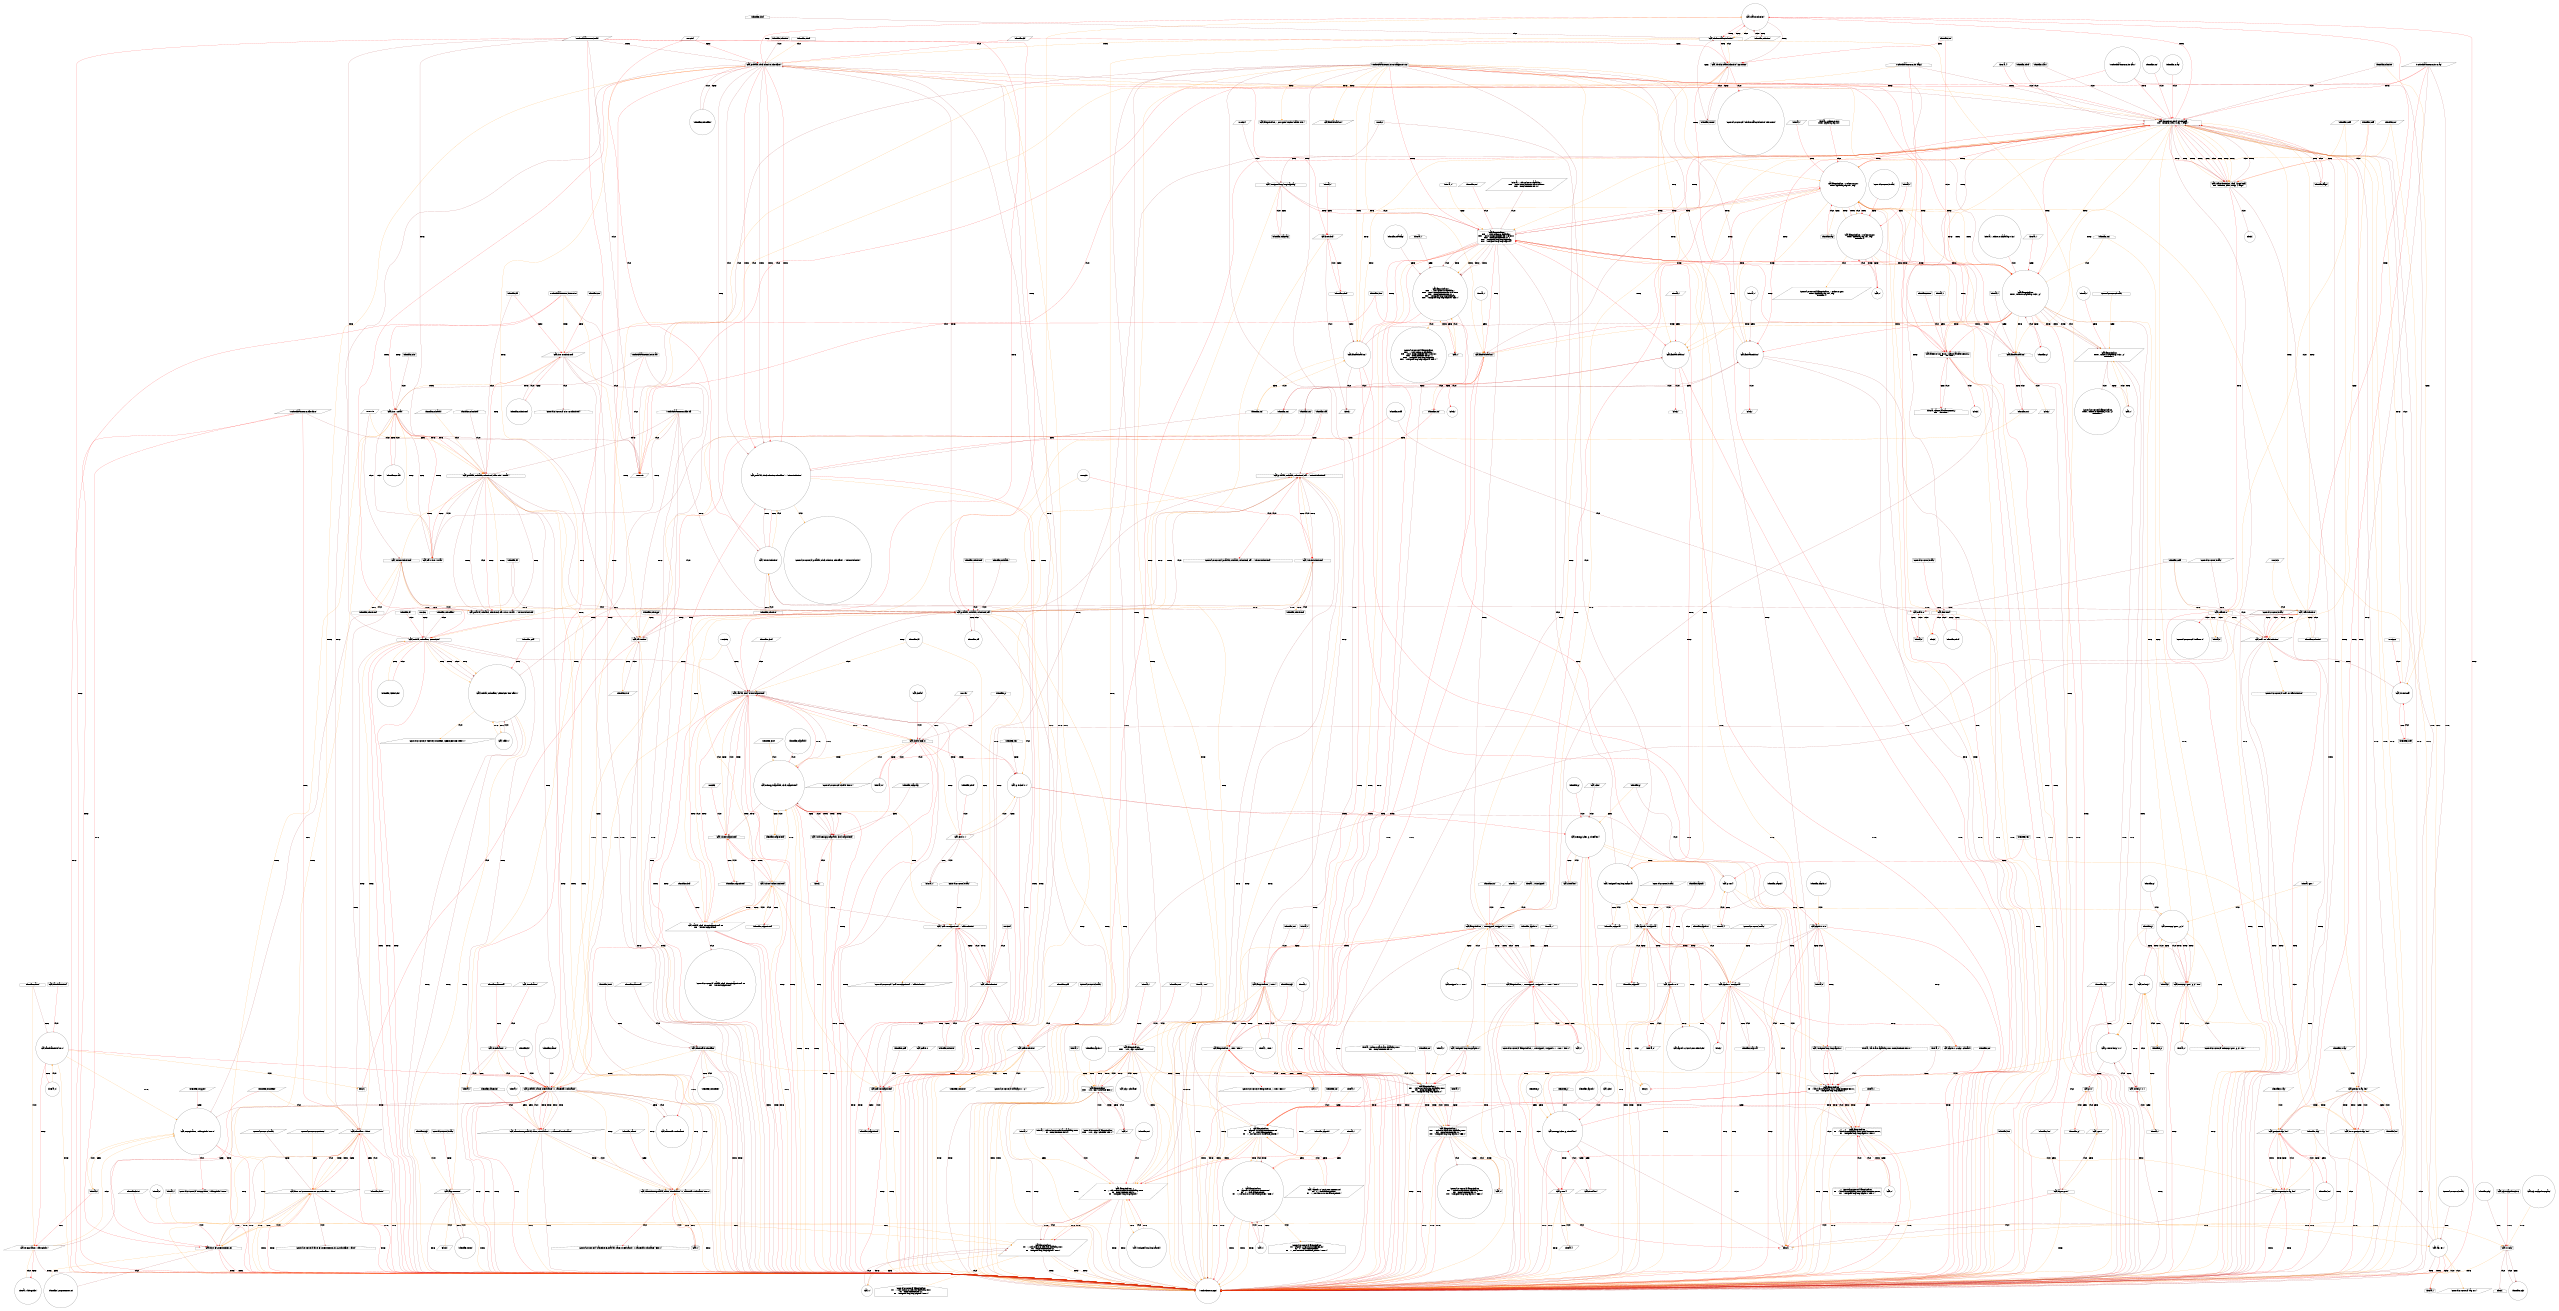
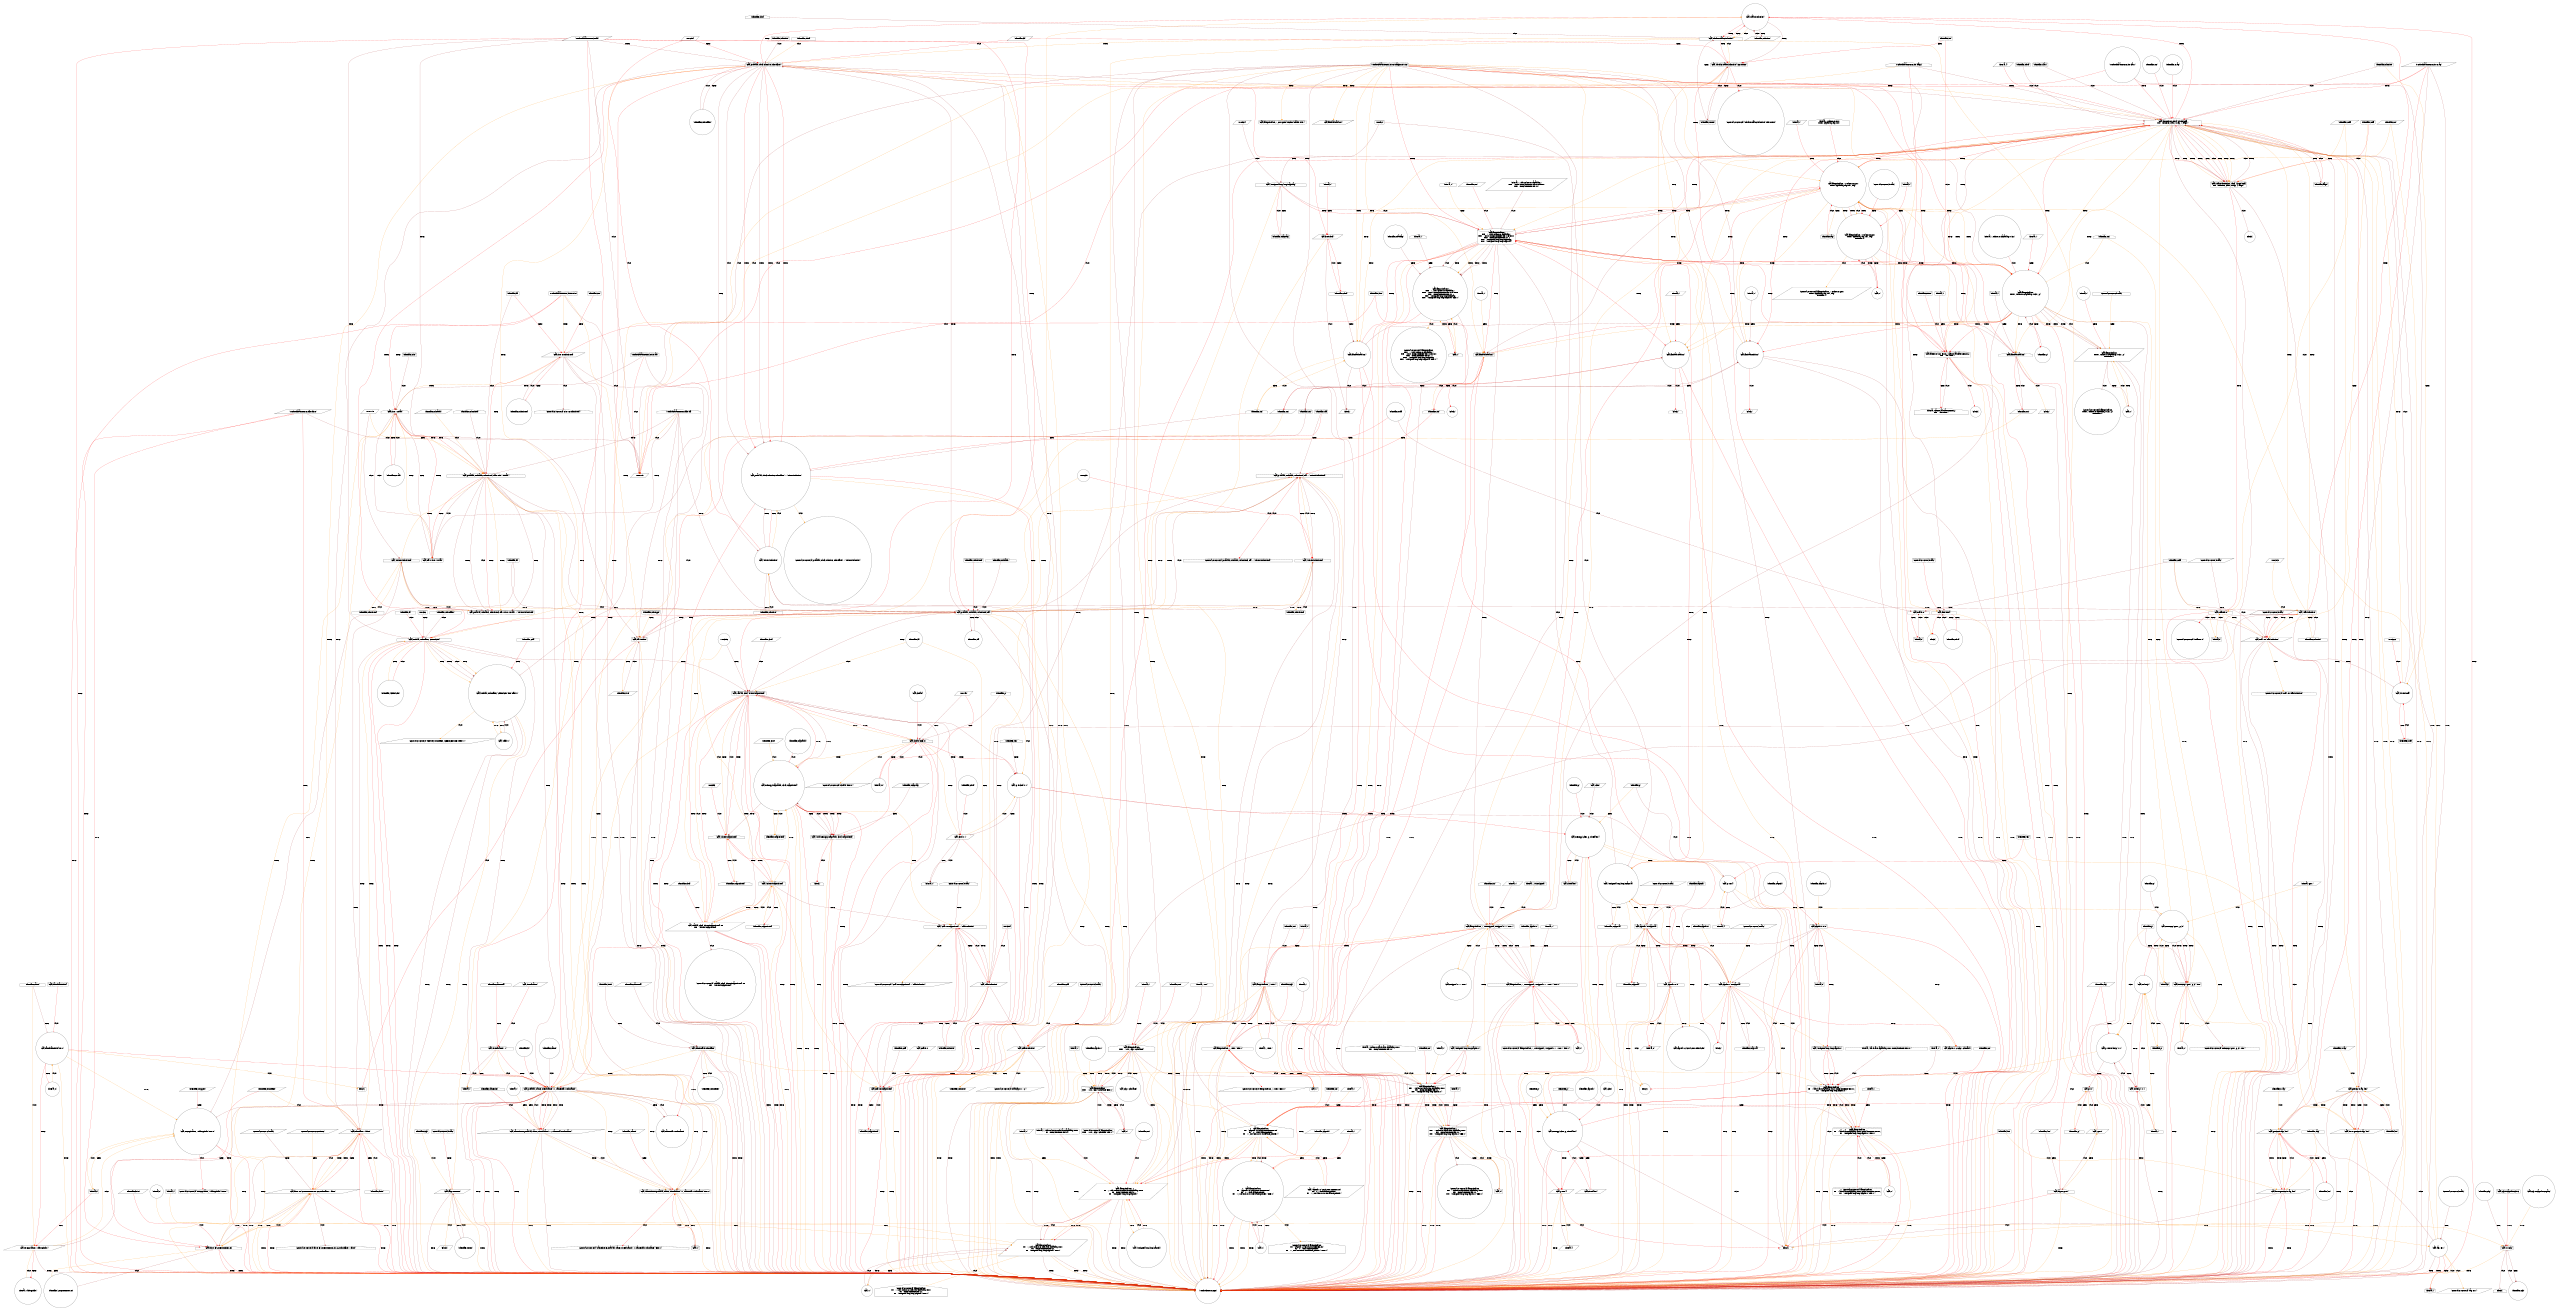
node "(Call,(ssize_t)unknown_sizeof)": label "(Call,(ssize_t)unknown_sizeof)" -> "(Call,(ssize_t)xcap_sizeof)"
